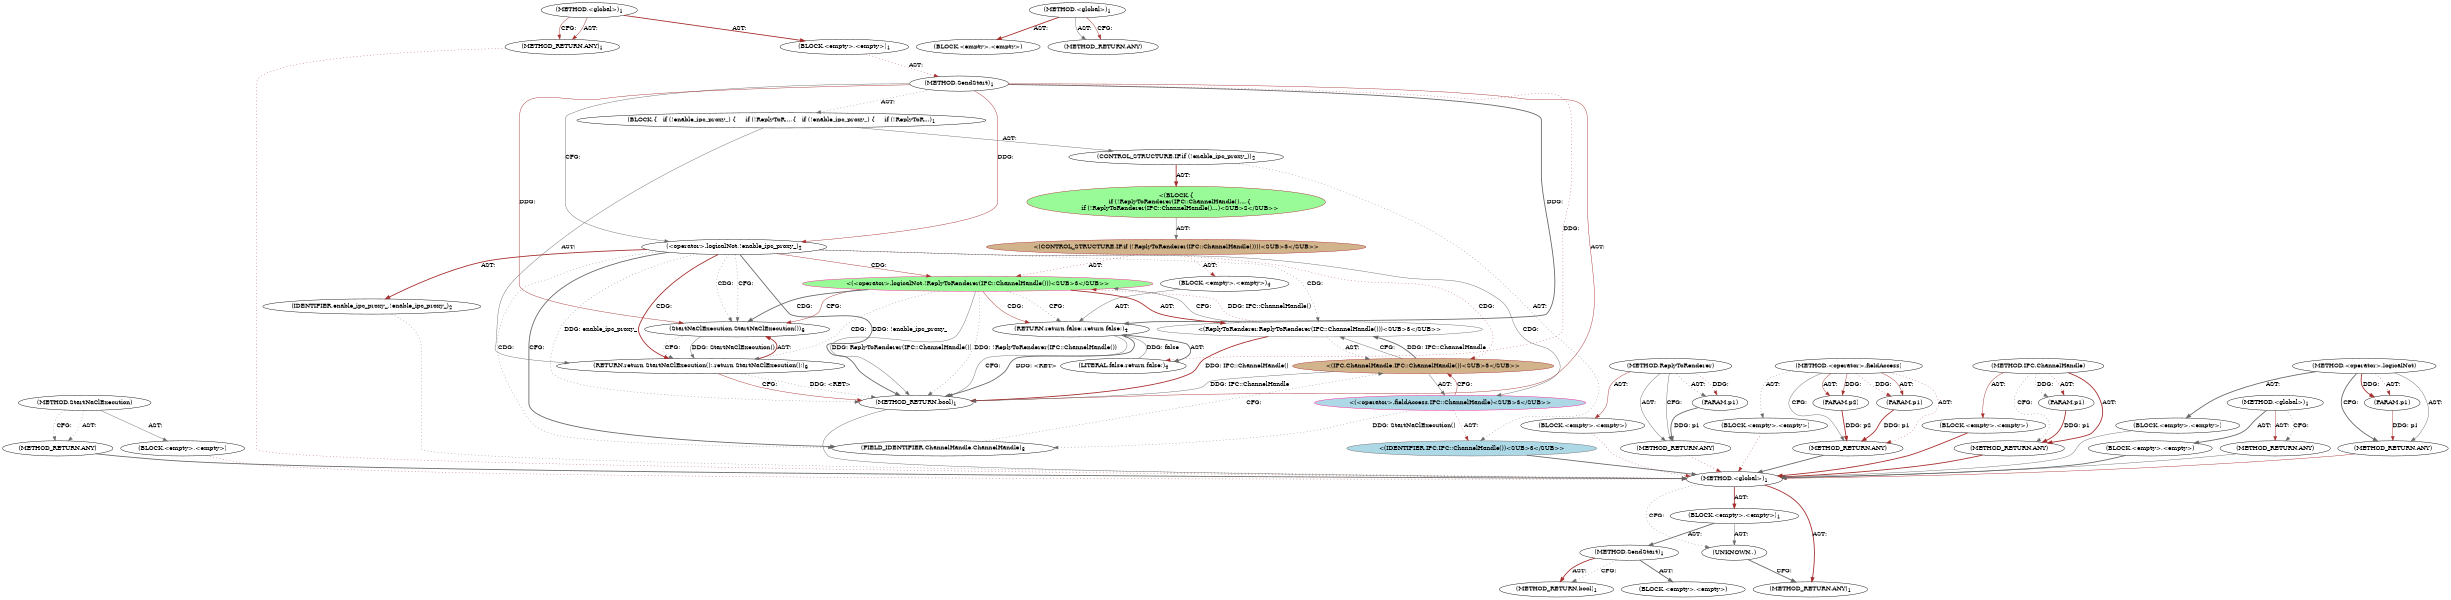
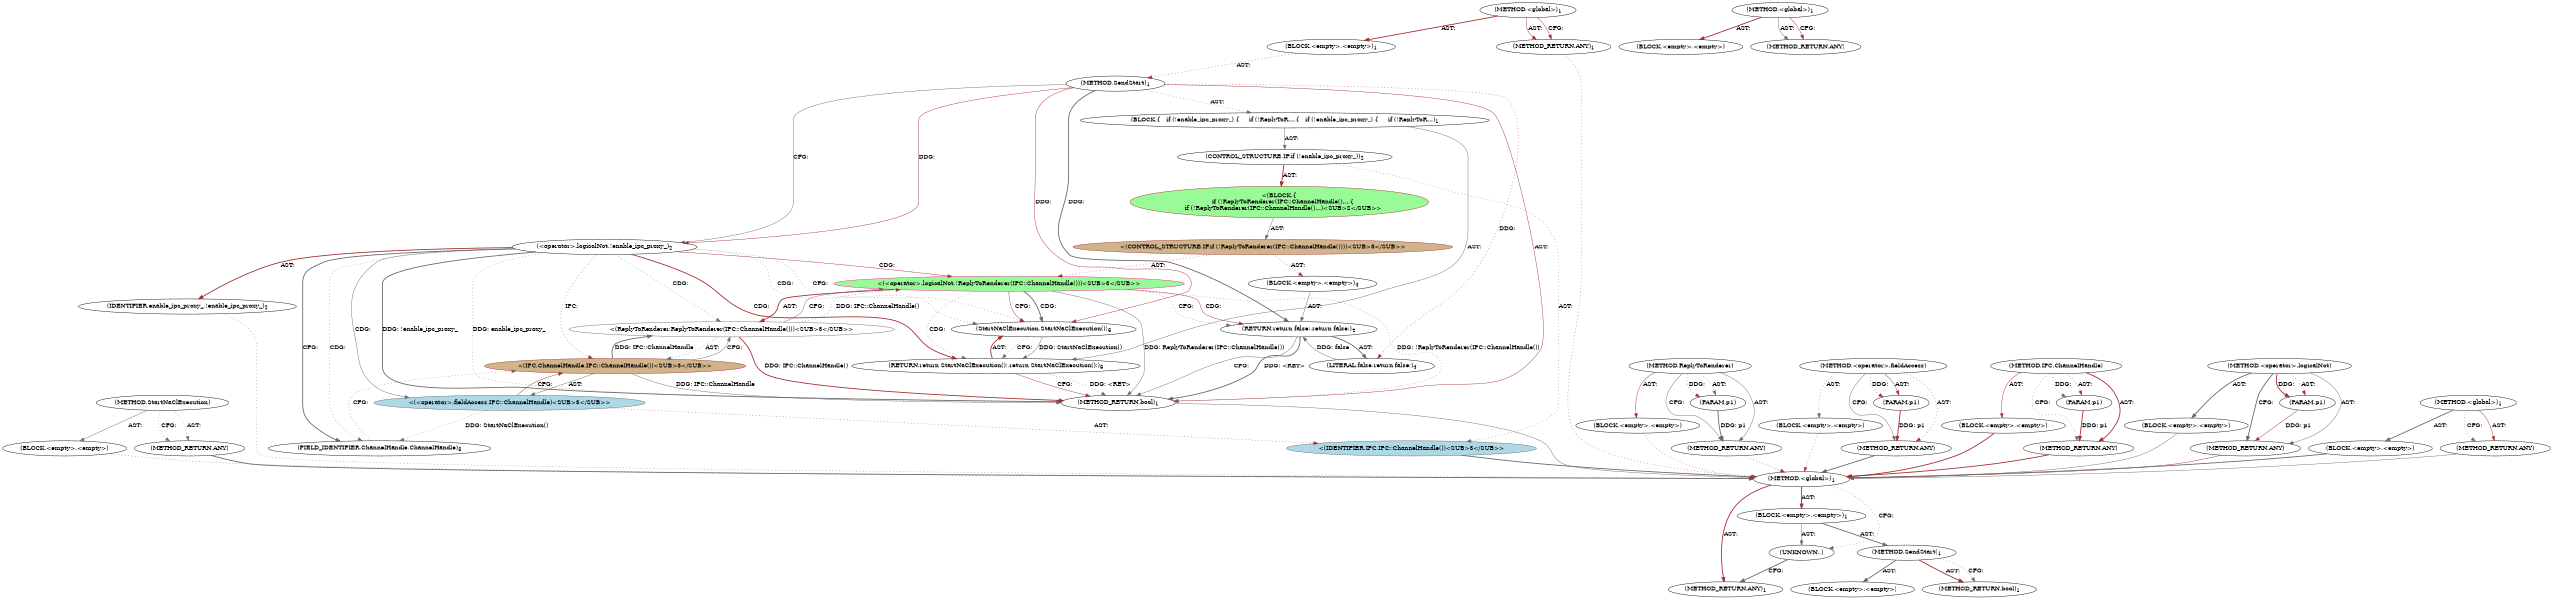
edge "(<operator>.logicalNot,!enable_ipc_proxy_)" -> "<(IPC.ChannelHandle,IPC::ChannelHandle())<SUB>3</SUB>>": label "CDG: " -> "IPC: "
node "<(<operator>.fieldAccess,IPC::ChannelHandle)<SUB>3</SUB>>": color deeppink -> gray40
node "(PARAM,p2)": removed
